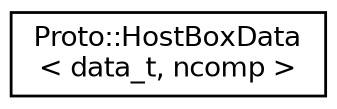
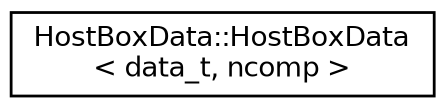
node "Proto::HostBoxData < data_t, ncomp >": label "Proto::HostBoxData < data_t, ncomp >" -> "HostBoxData::HostBoxData < data_t, ncomp >"
